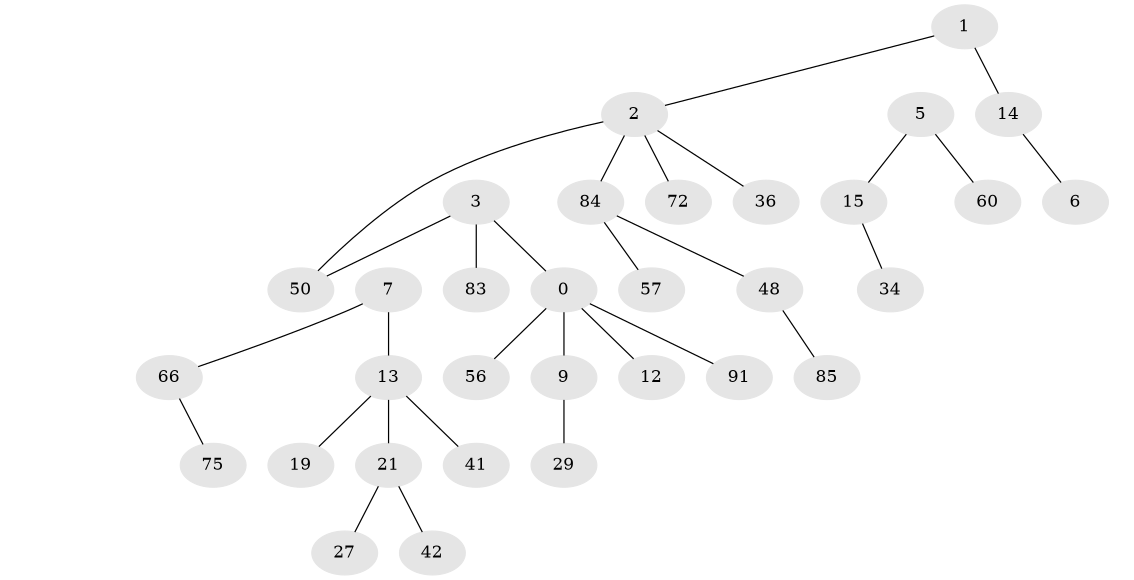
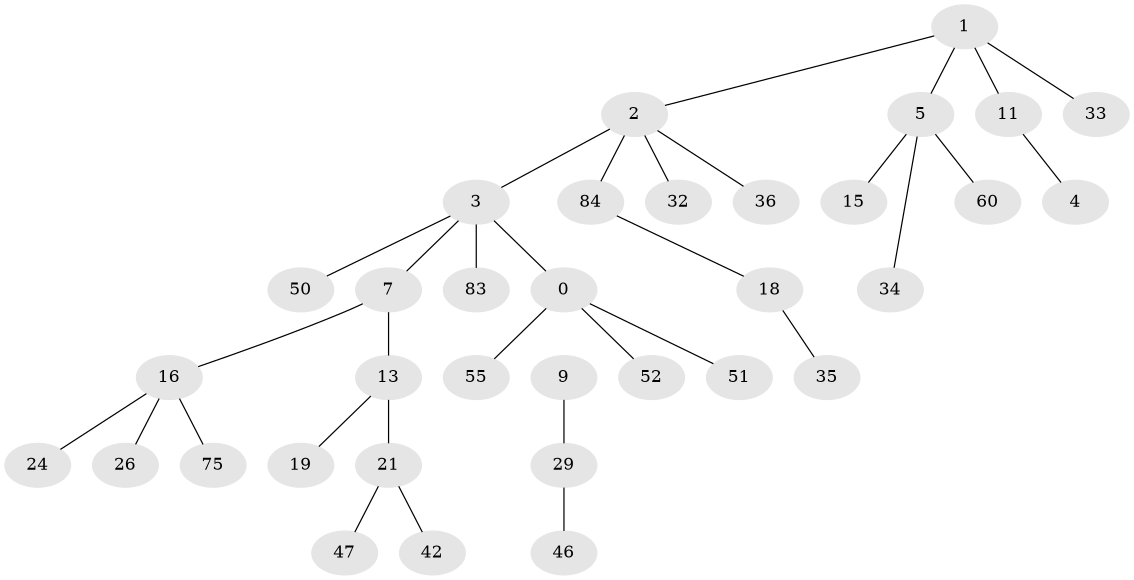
edge "1" -- "5": added
node "14": label "14" -> "11"
node "33": added
edge "2" -- "50": now "2" -- "3"
node "72": label "72" -> "32"
node "6": label "6" -> "4"
edge "3" -- "7": added
edge "15" -- "34": now "5" -- "34"
node "57": removed
node "48": label "48" -> "18"
edge "0" -- "9": removed
node "66": label "66" -> "16"
node "56": label "56" -> "55"
node "12": label "12" -> "52"
node "91": label "91" -> "51"
node "85": label "85" -> "35"
node "24": added
node "26": added
node "41": removed
node "27": label "27" -> "47"
node "46": added
